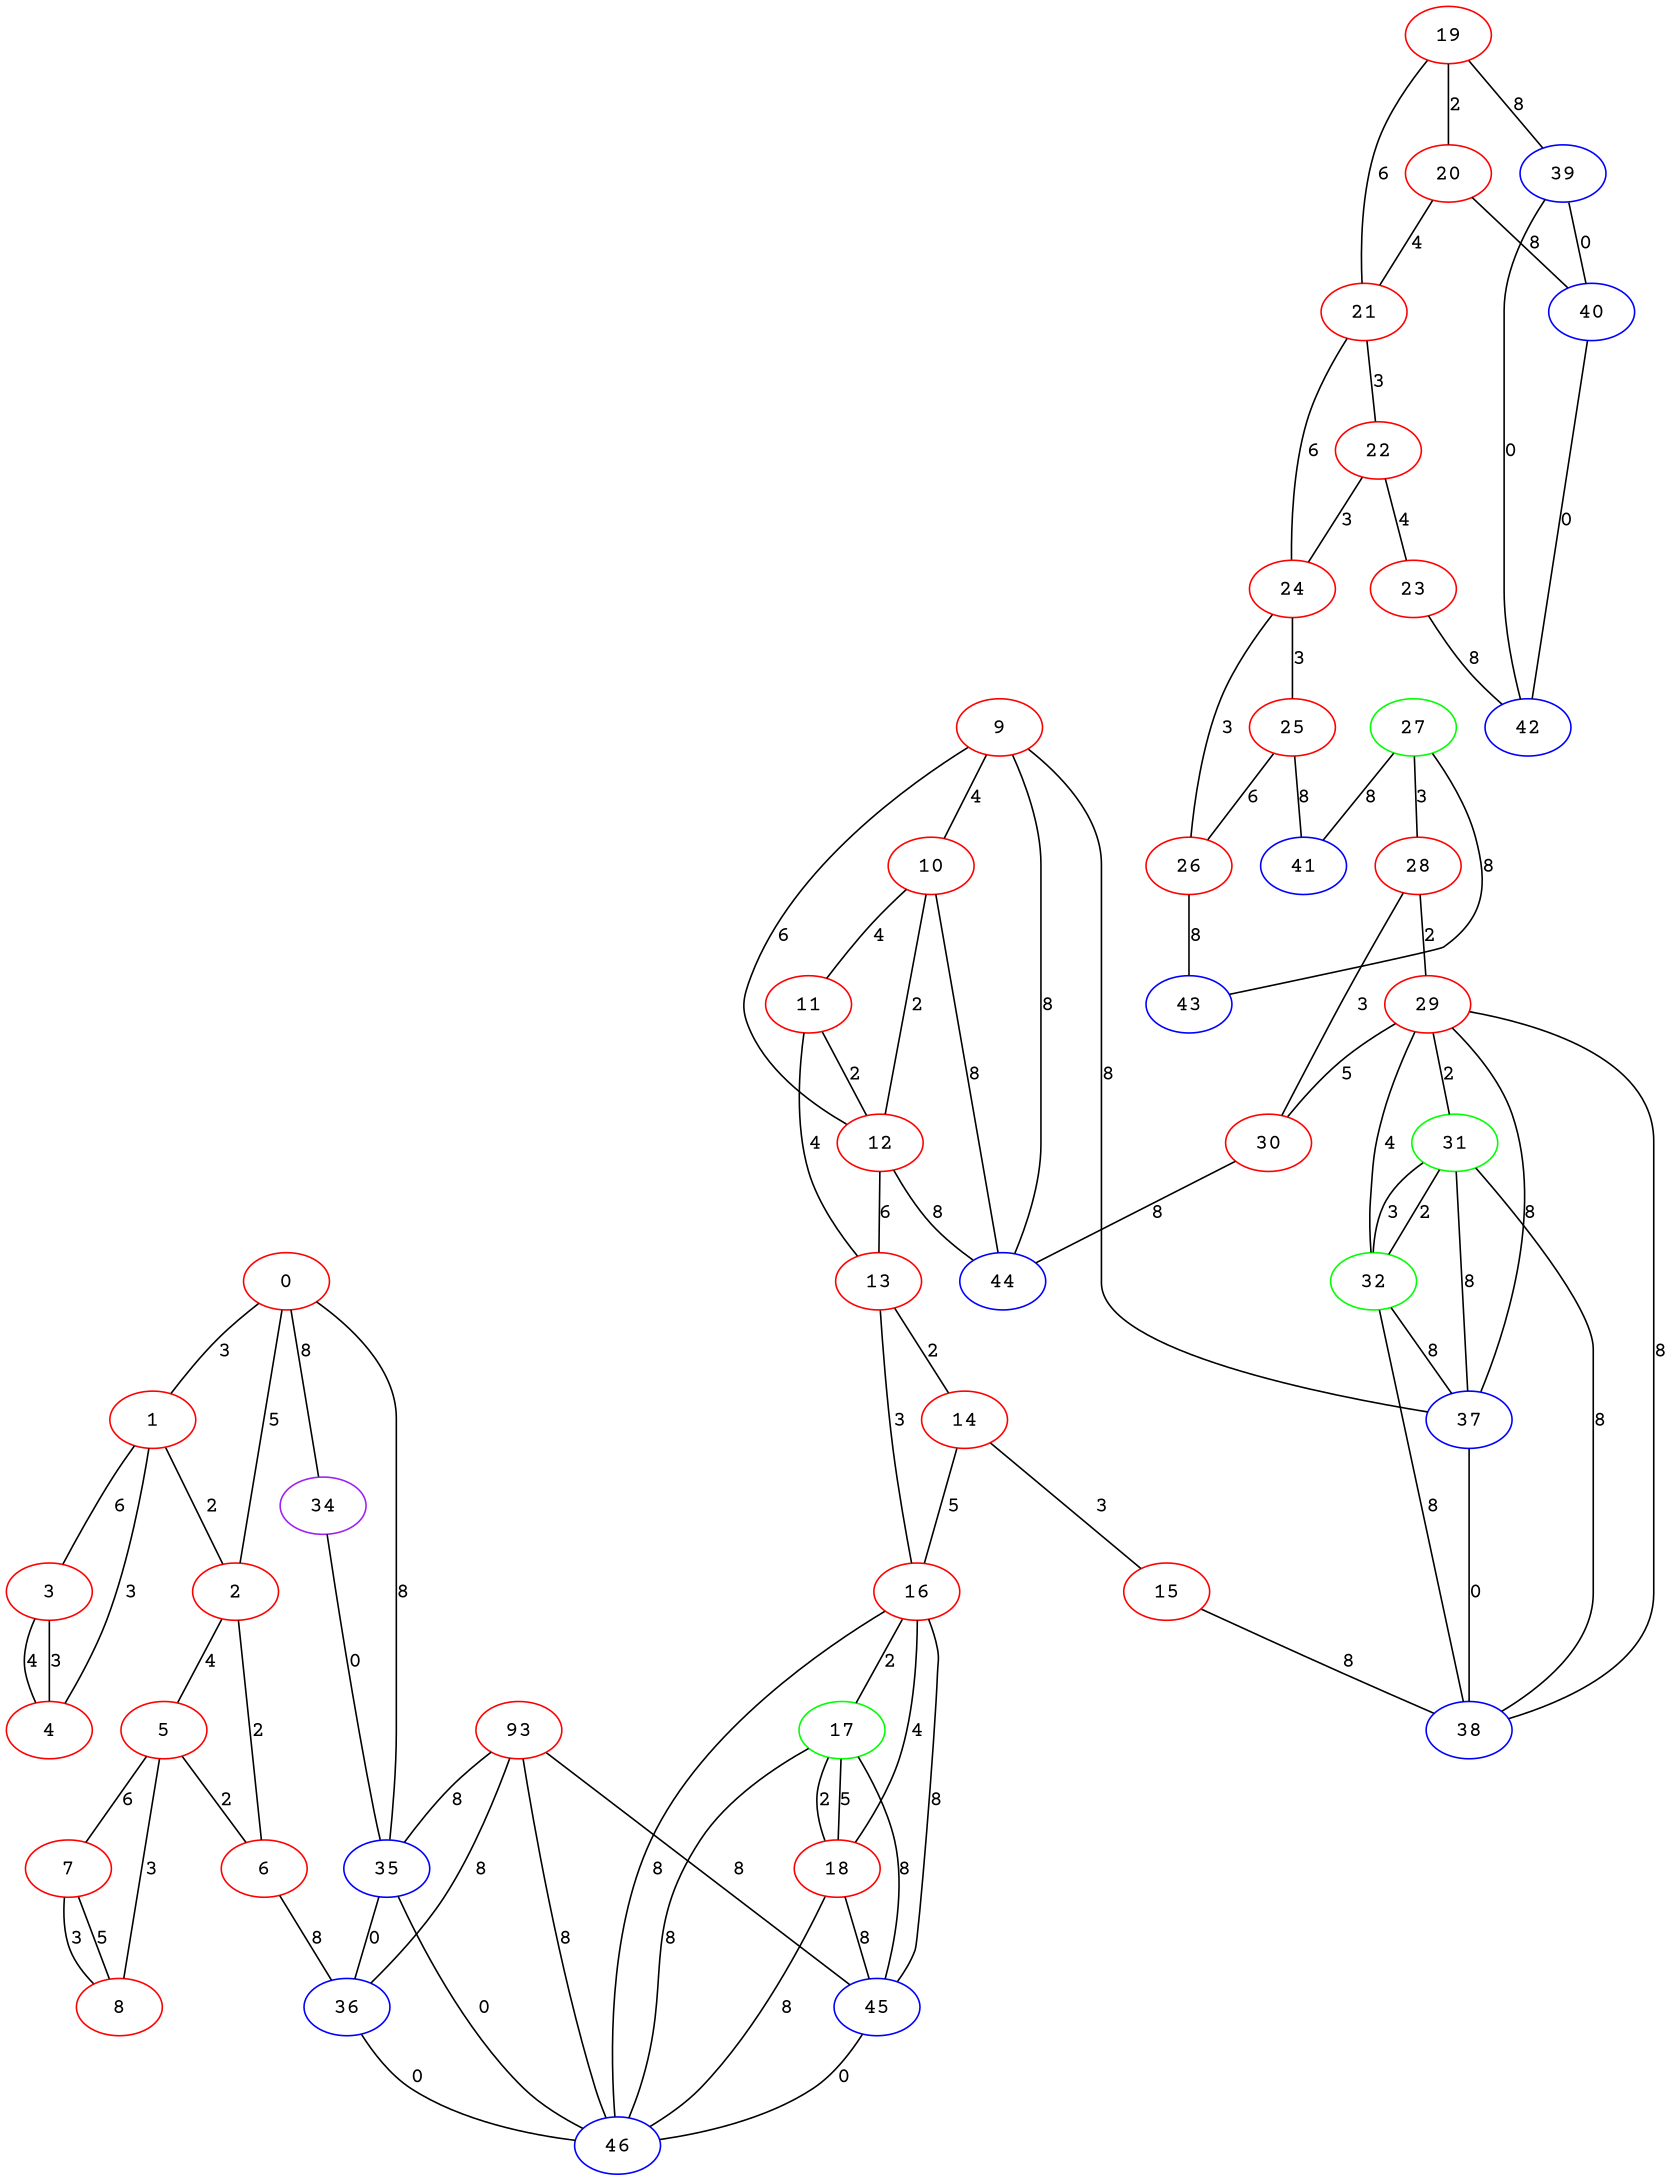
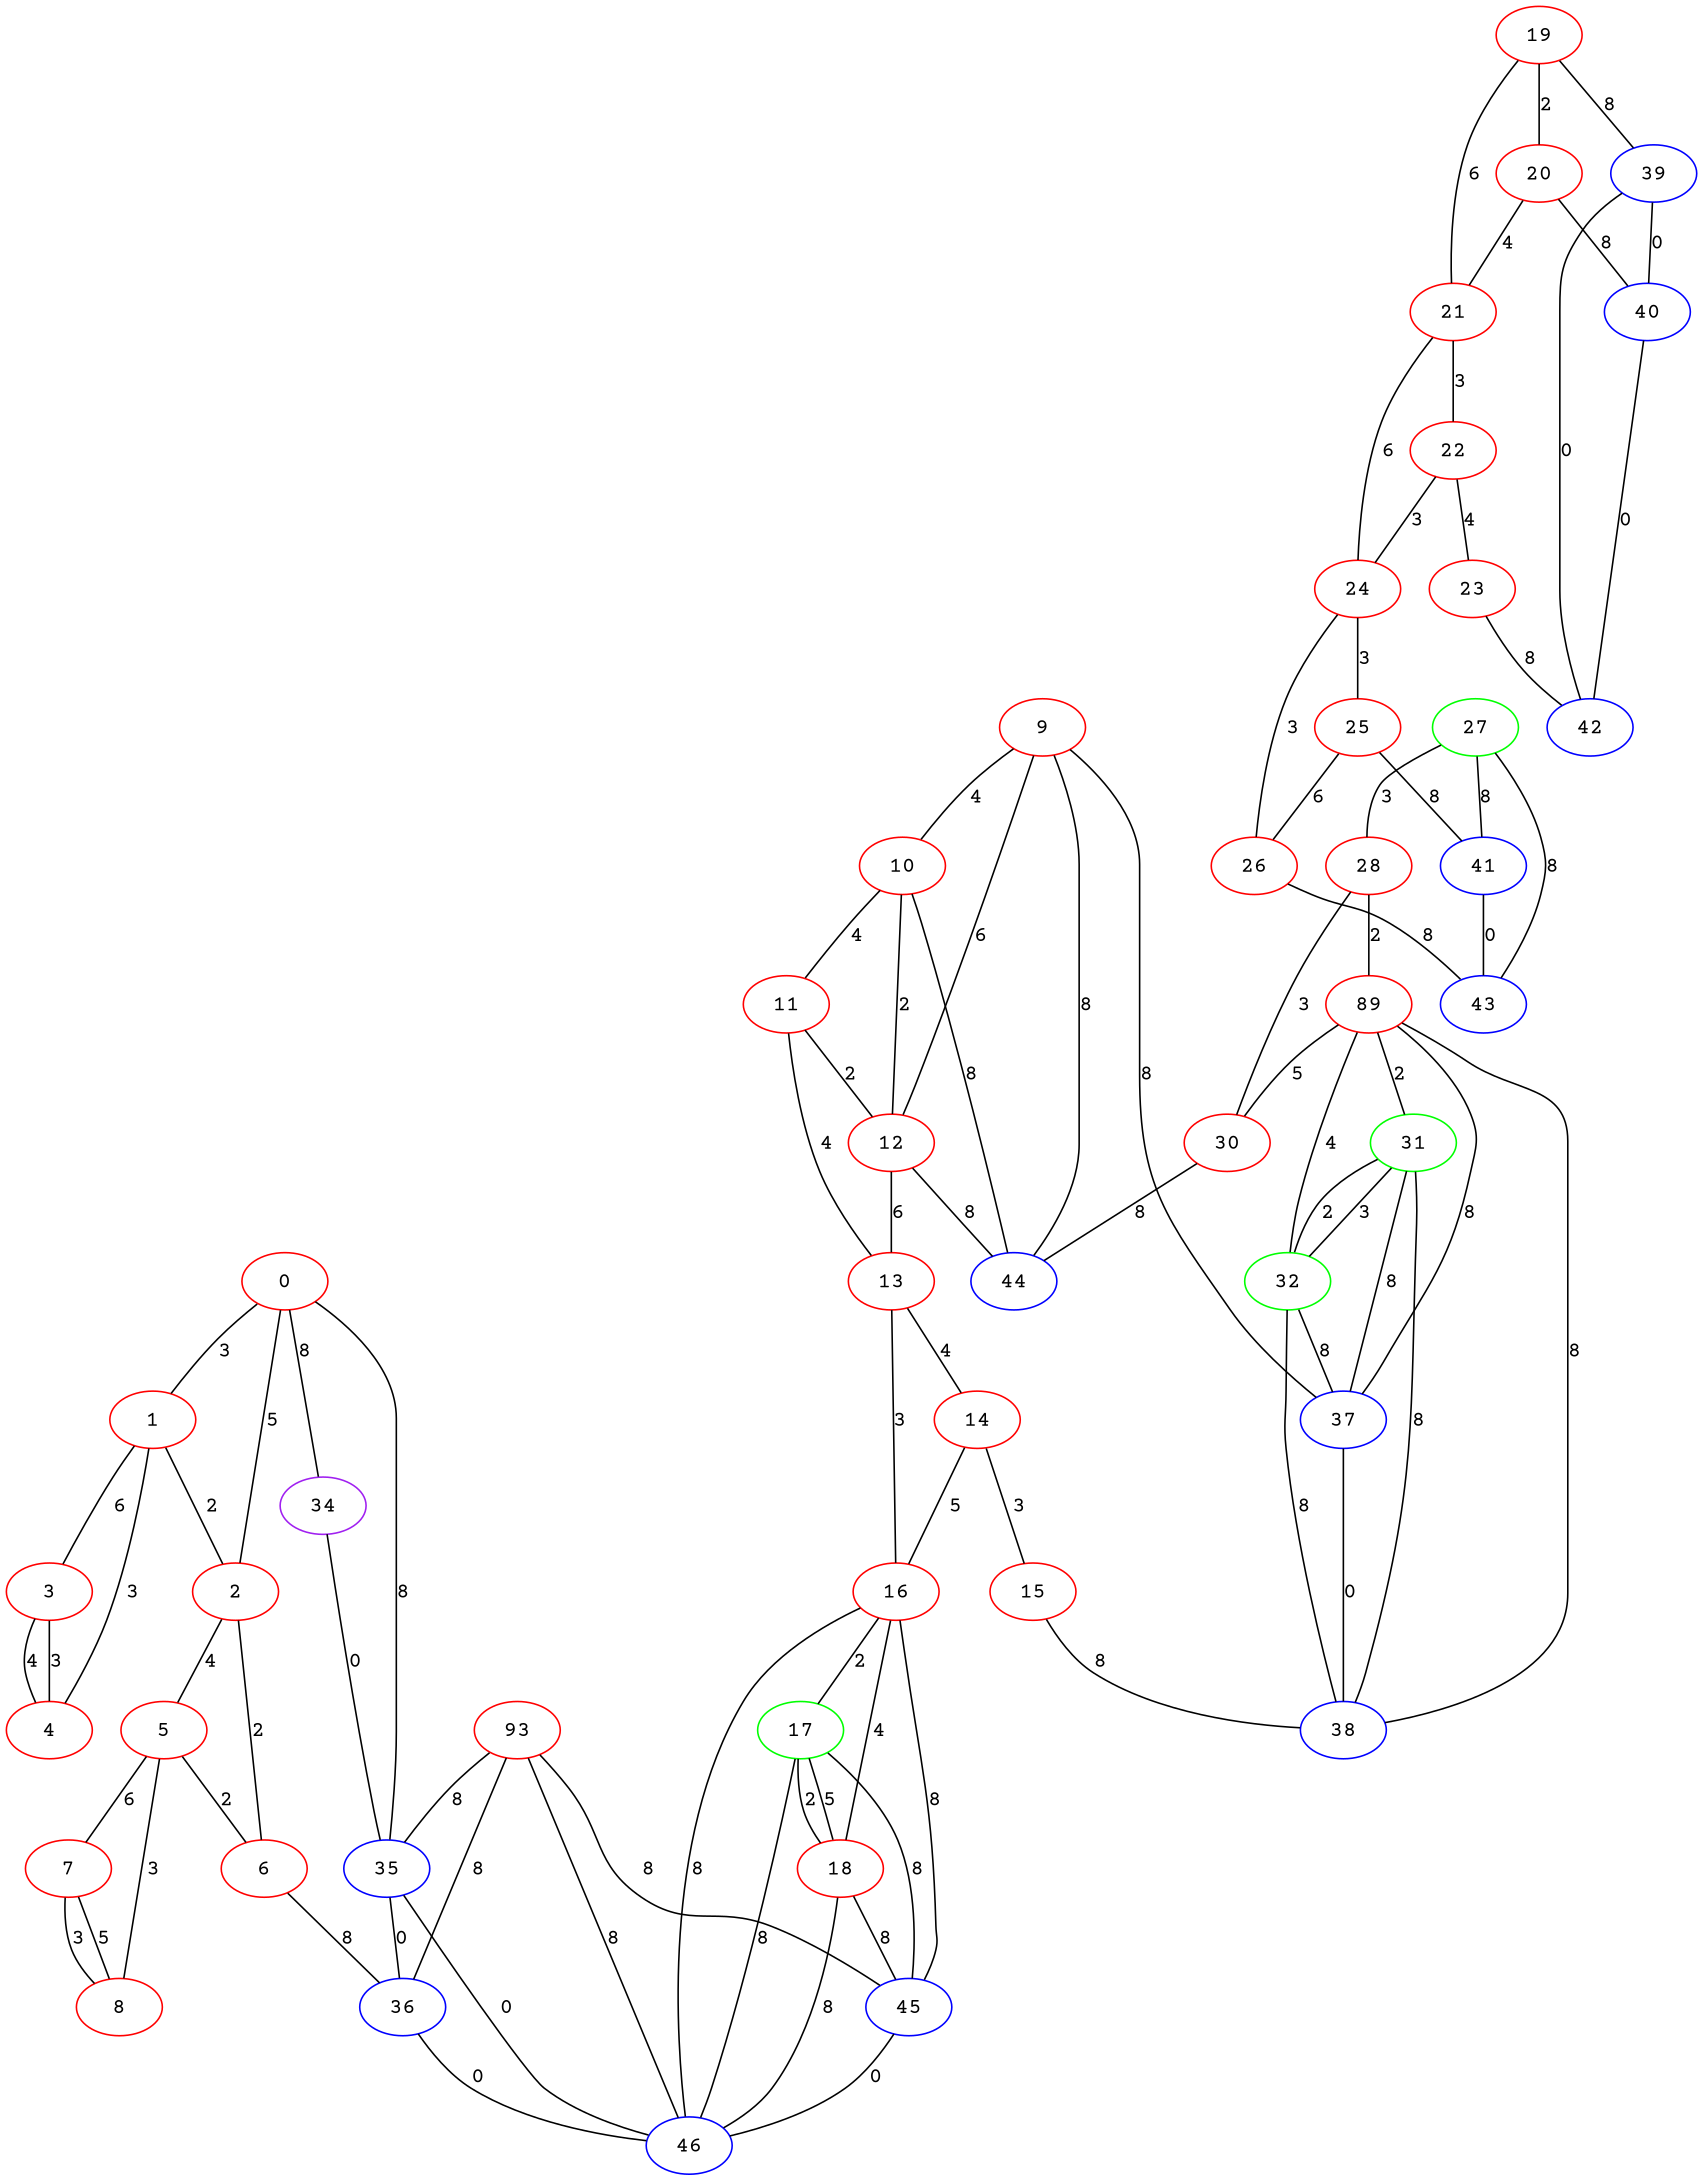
edge "41" -- "43": added, label "0"
node "29": label "29" -> "89"
edge "13" -- "14": label "2" -> "4"
